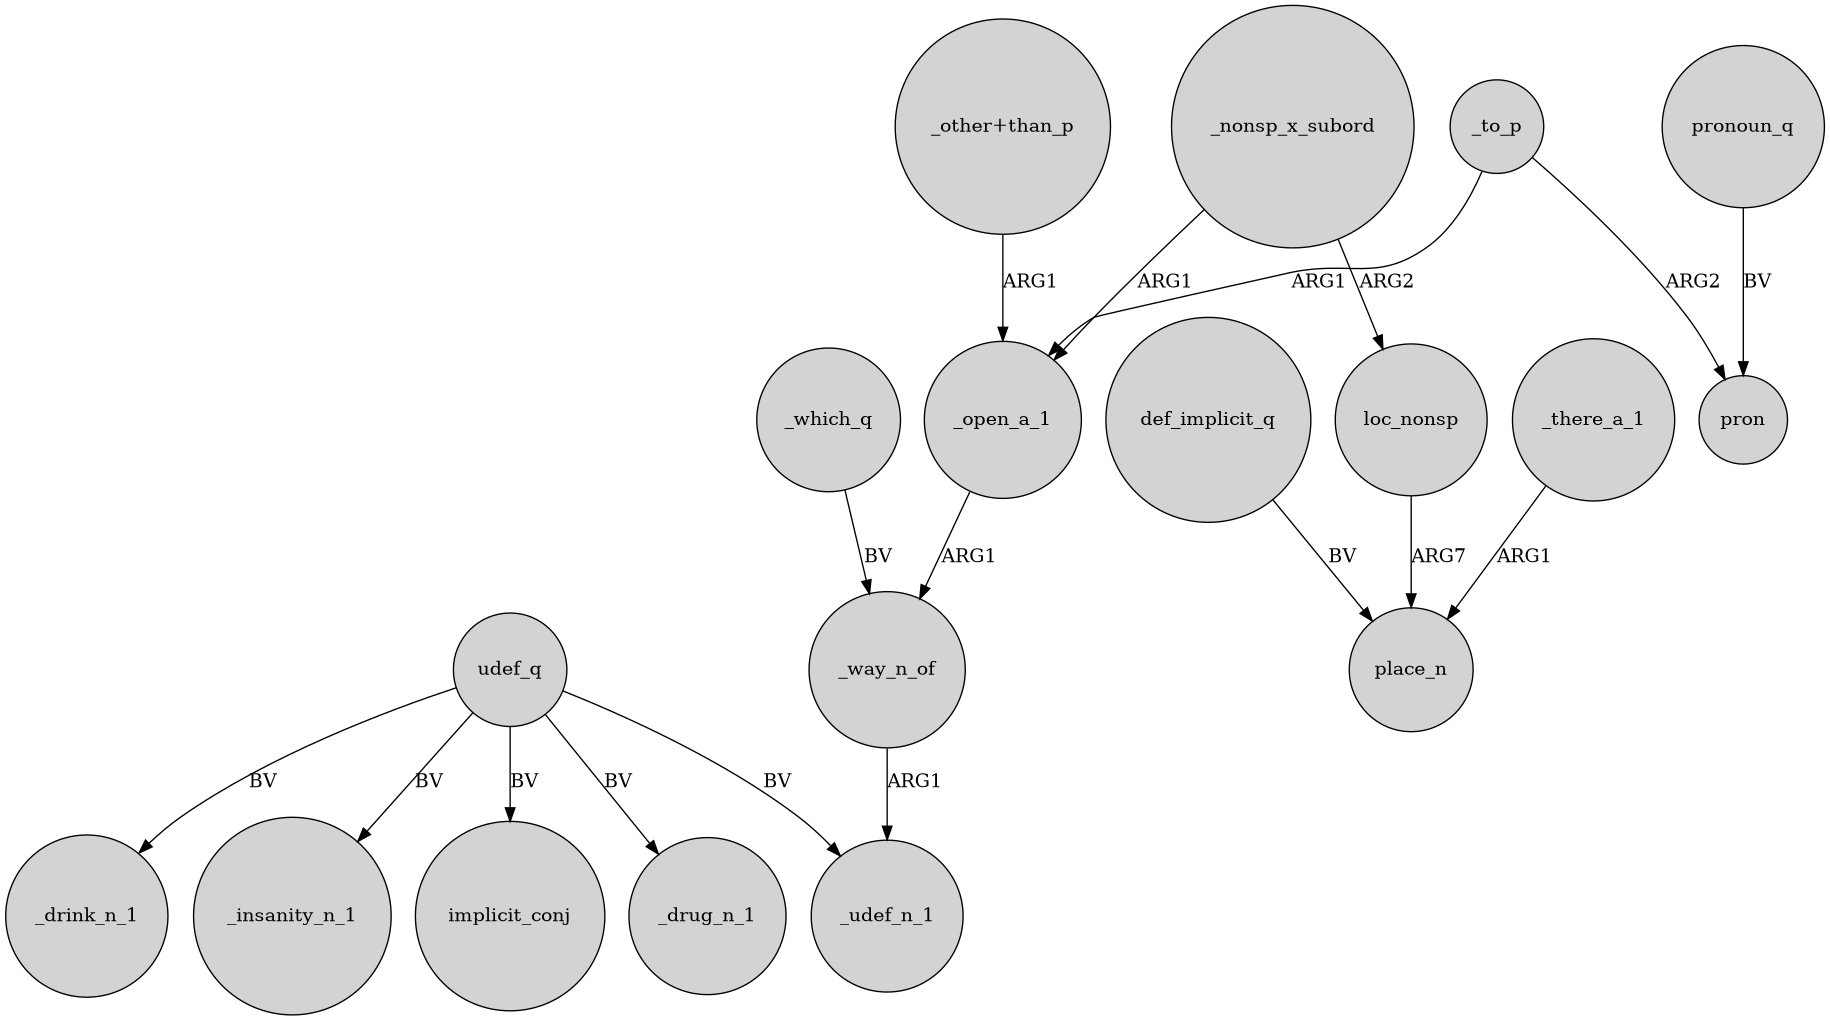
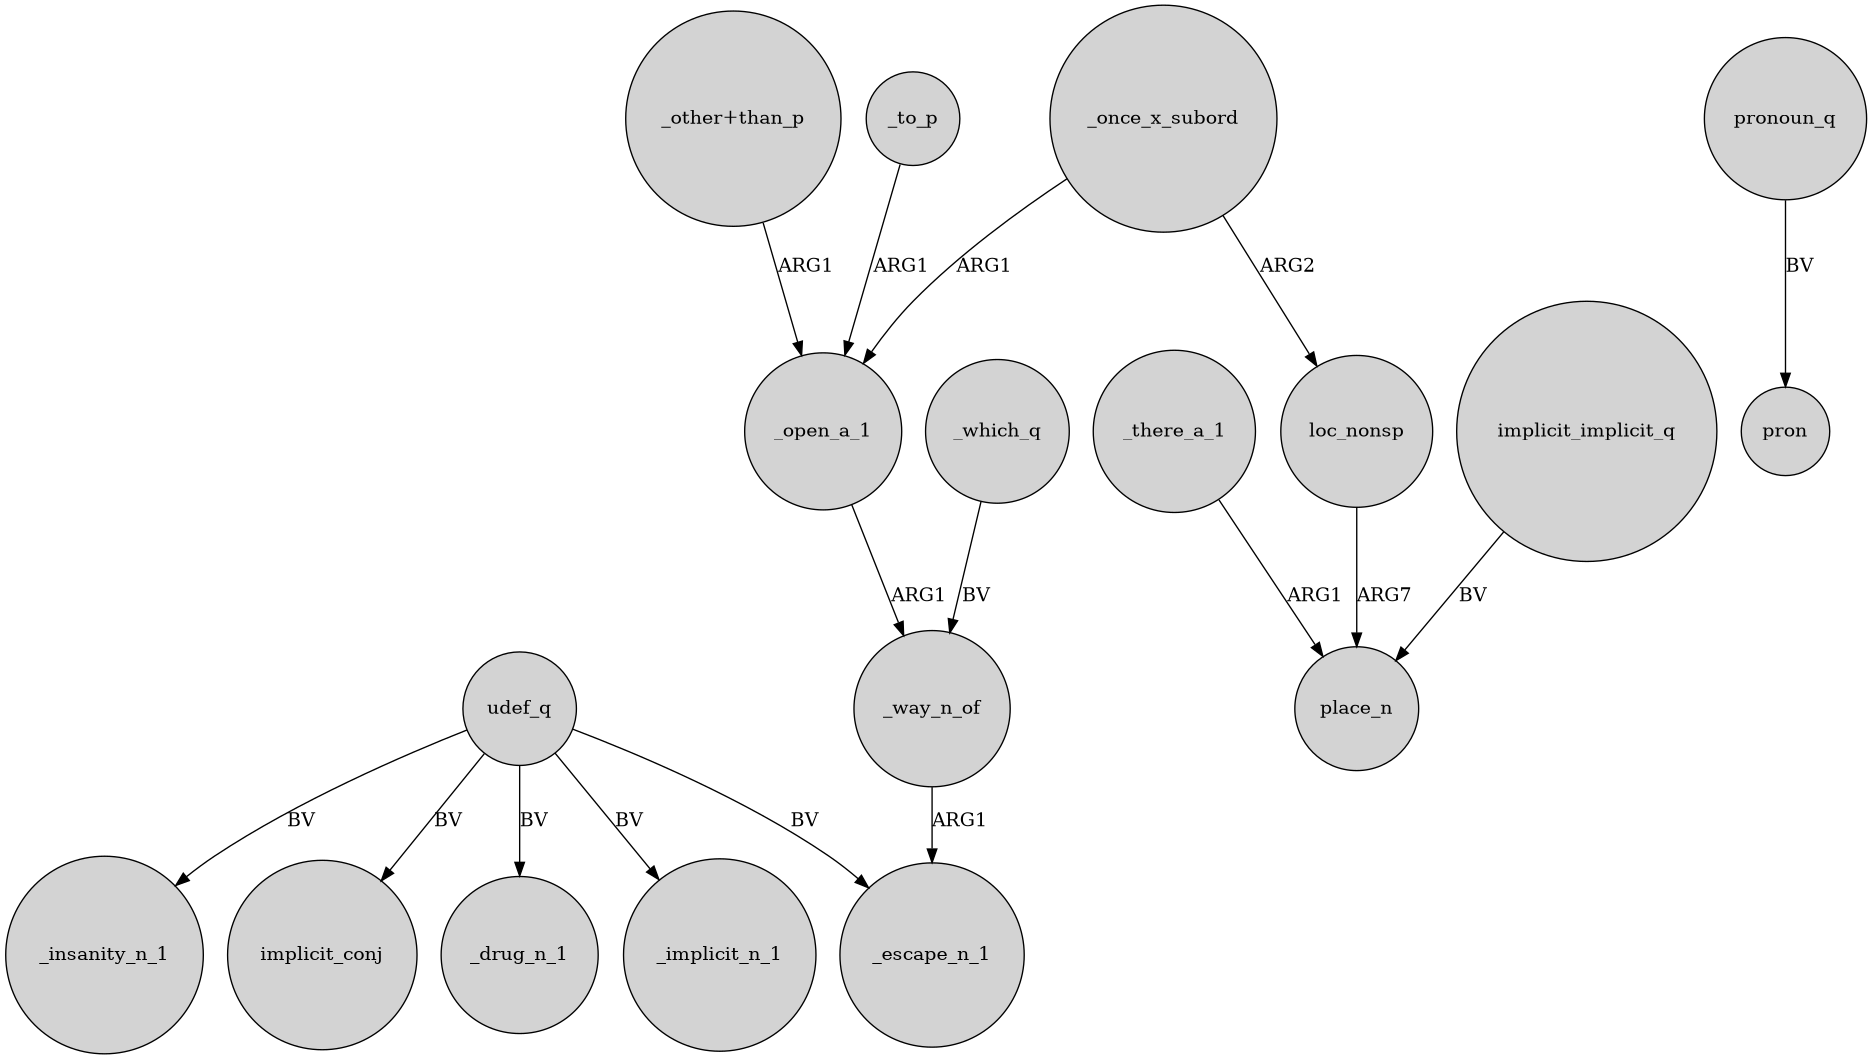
node "_nonsp_x_subord": label "_nonsp_x_subord" -> "_once_x_subord"
edge "_to_p" -> "pron": removed, label "ARG2"
node "def_implicit_q": label "def_implicit_q" -> "implicit_implicit_q"
node "_drink_n_1": label "_drink_n_1" -> "_implicit_n_1"
node "_udef_n_1": label "_udef_n_1" -> "_escape_n_1"
